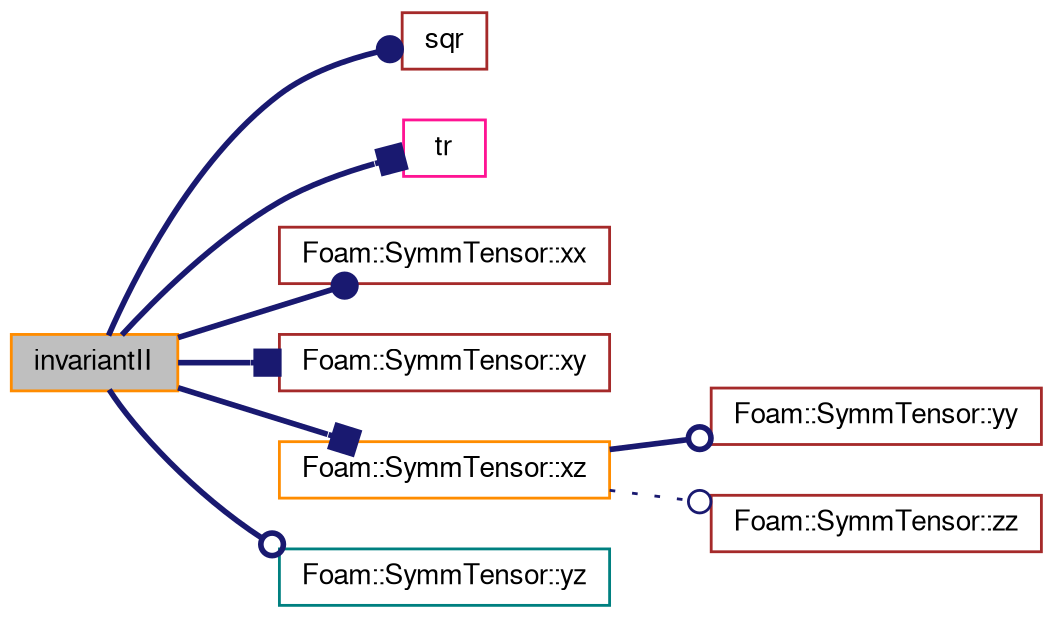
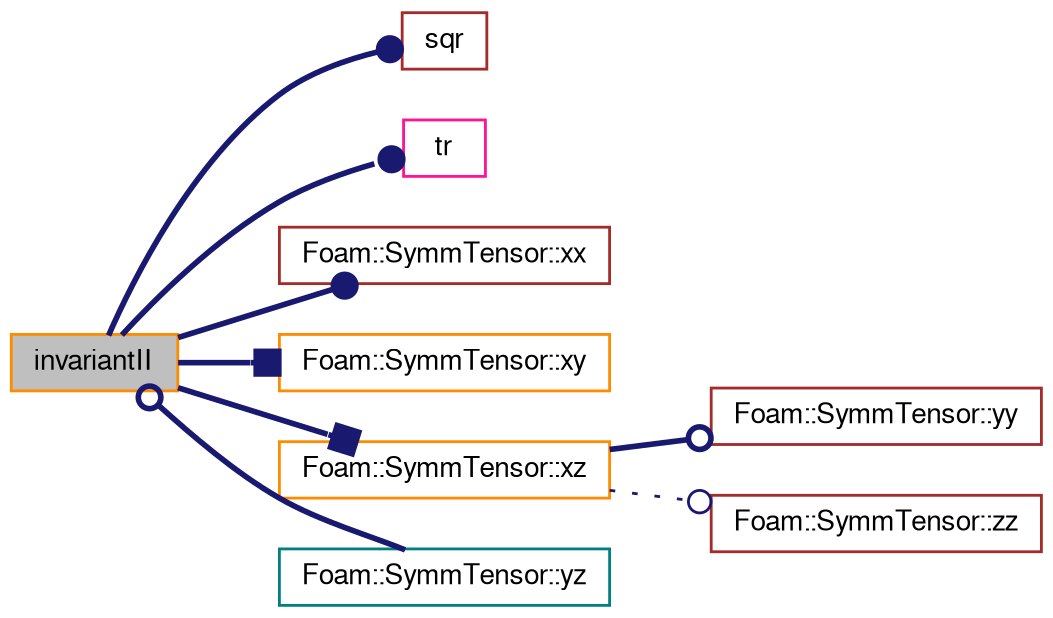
edge "invariantII" -> "tr": arrowhead box -> dot
node "Foam::SymmTensor::xy": color brown -> darkorange
edge "invariantII" -> "Foam::SymmTensor::yz": reversed
